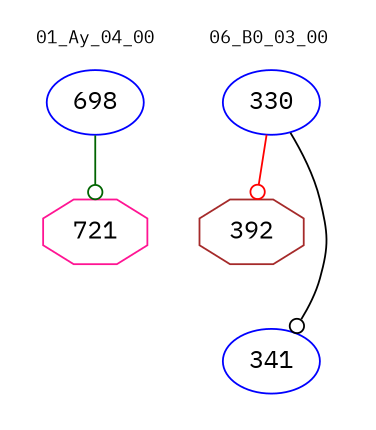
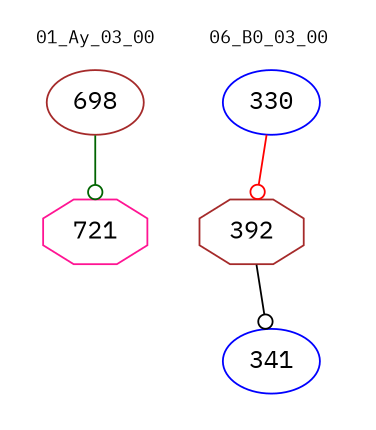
cluster "01_Ay_04_00": label "01_Ay_04_00" -> "01_Ay_03_00"
node "698": color blue -> brown
edge "330" -> "341": now "392" -> "341"
